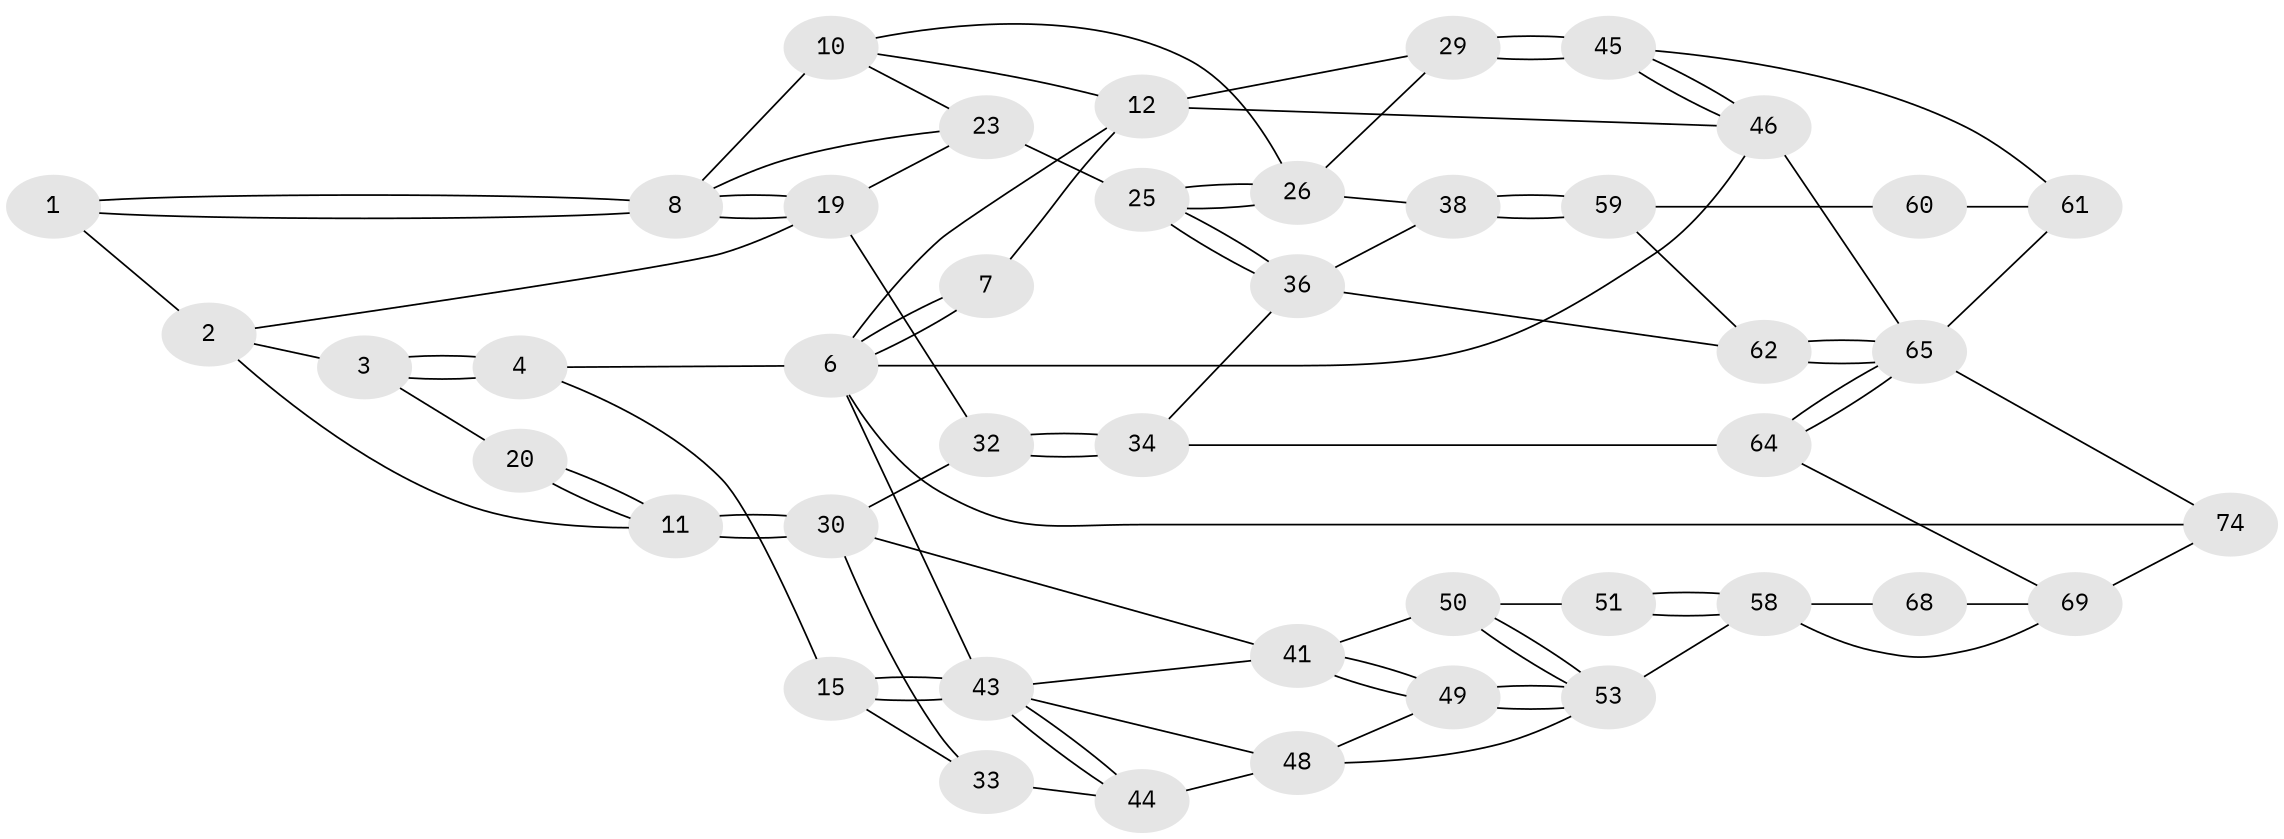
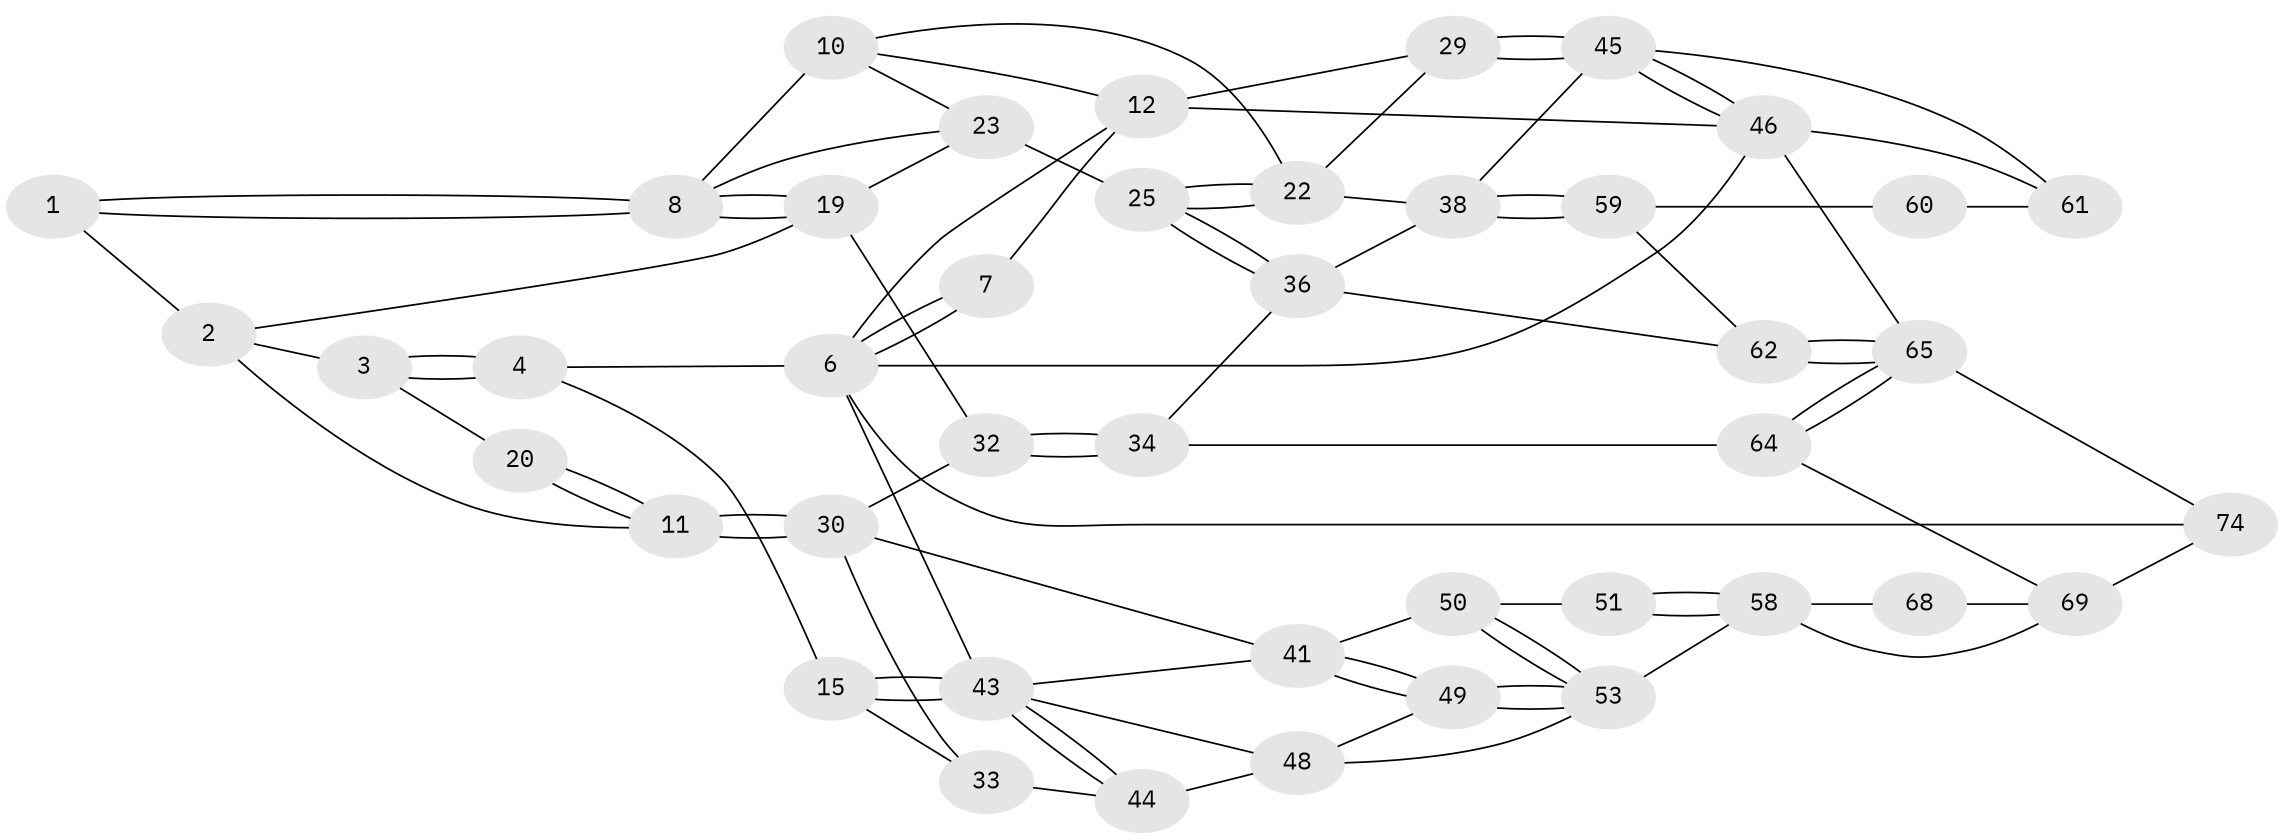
edge "45" -- "38": added
node "26": label "26" -> "22"
edge "61" -- "65": now "61" -- "46"
